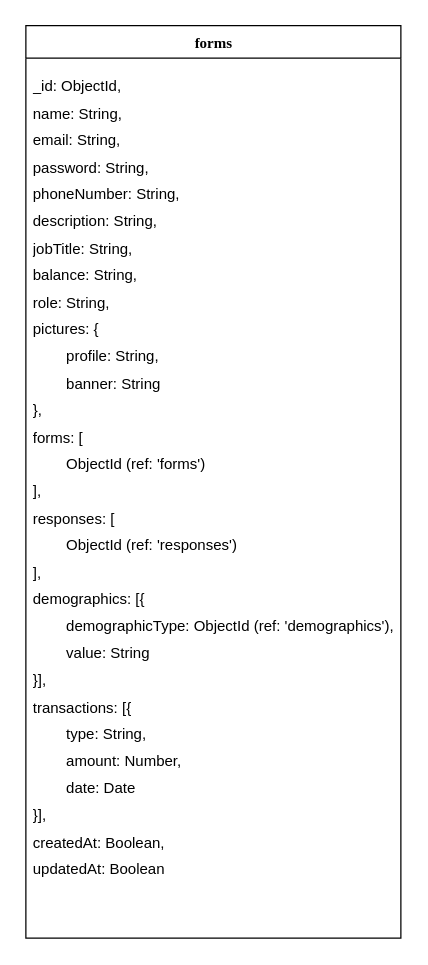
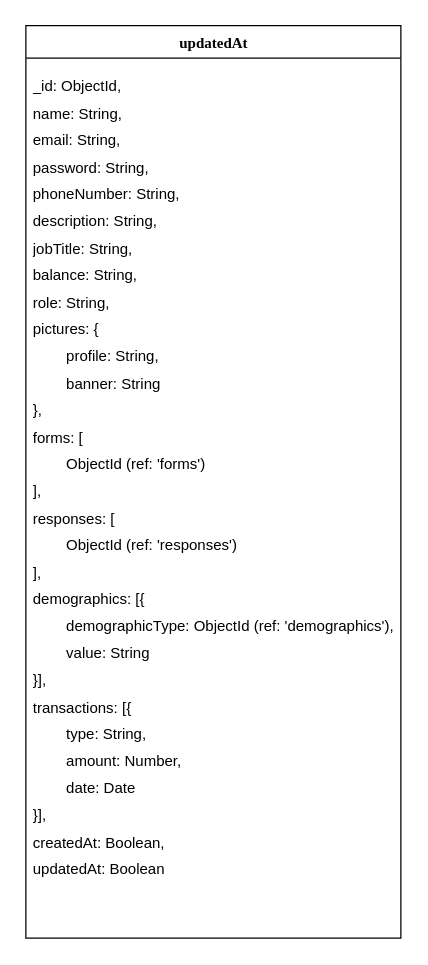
node "forms": label "forms" -> "updatedAt"
